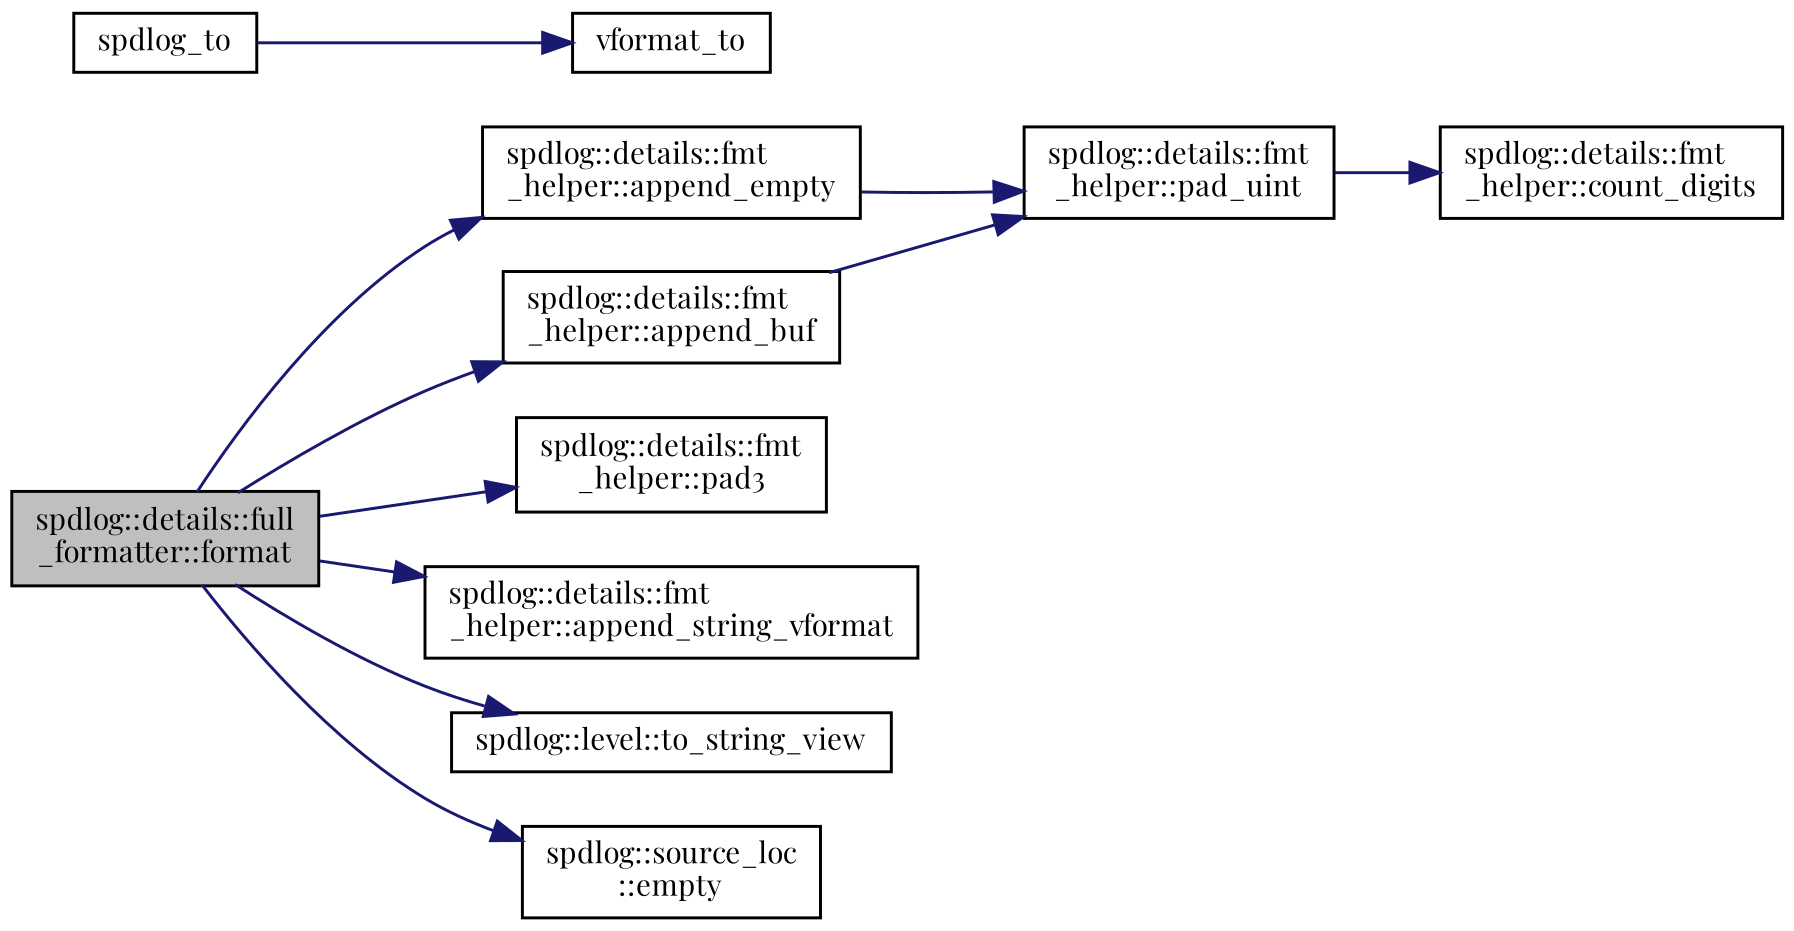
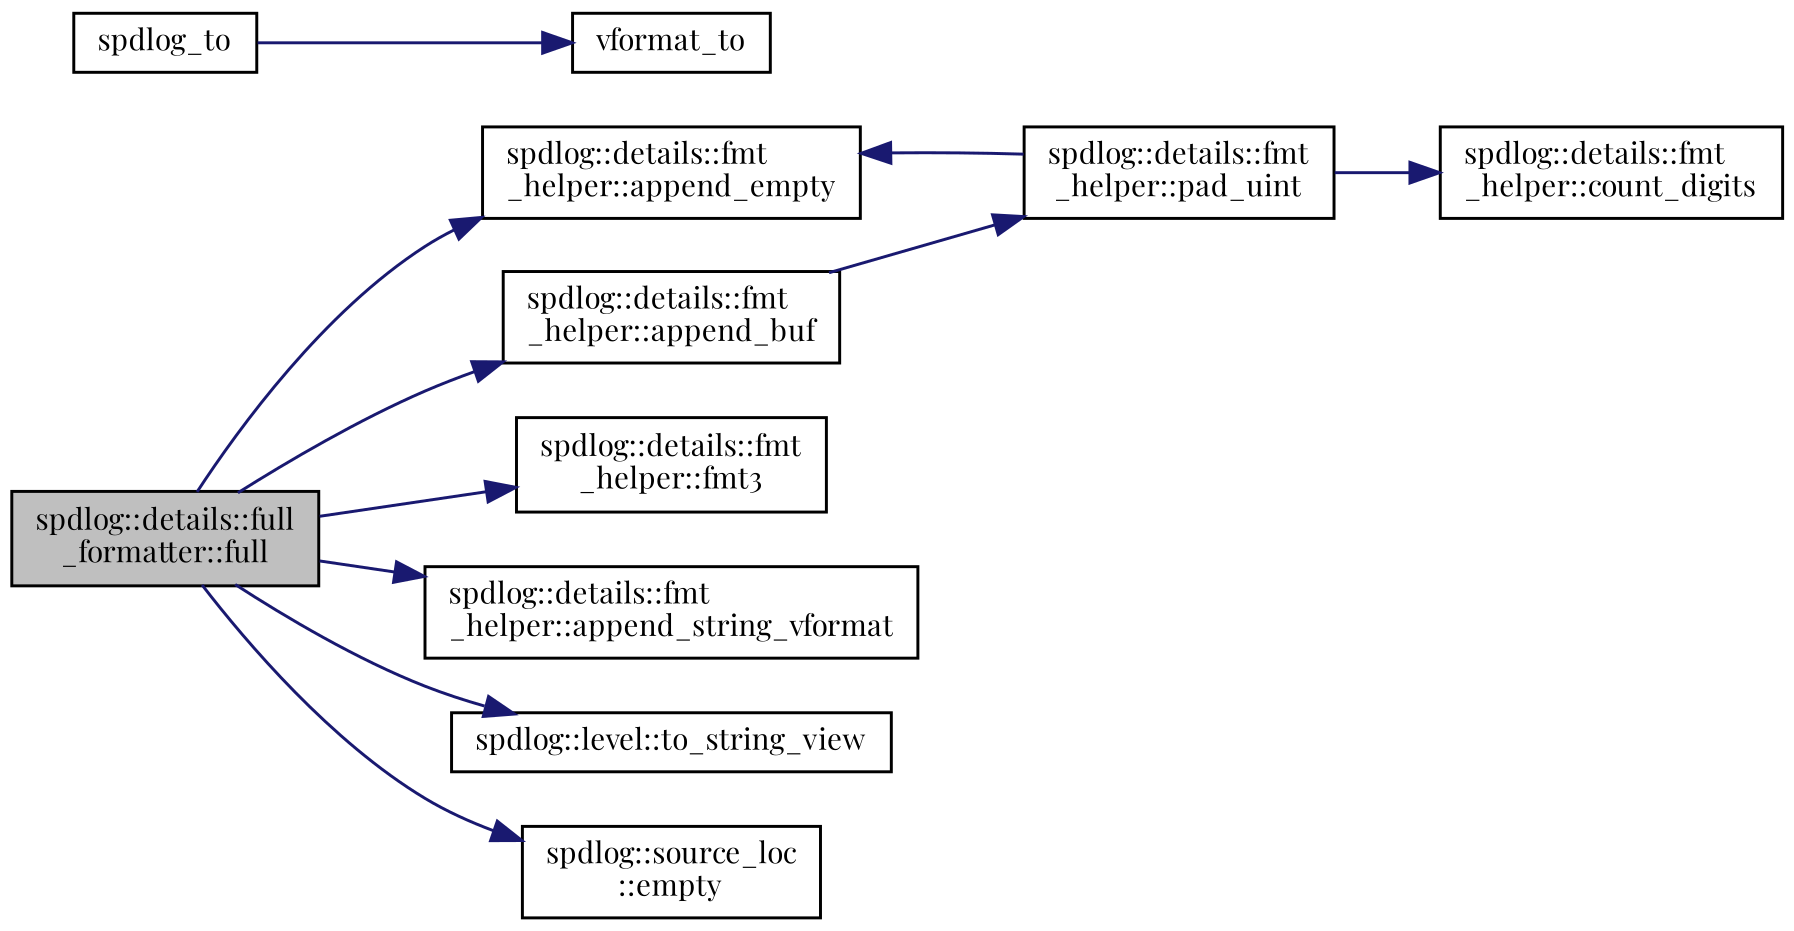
edge "spdlog::details::fmt _helper::append_empty" -> "spdlog::details::fmt _helper::pad_uint": reversed
node "spdlog::details::fmt _helper::pad3": label "spdlog::details::fmt _helper::pad3" -> "spdlog::details::fmt _helper::fmt3"
node "spdlog::details::full _formatter::format": label "spdlog::details::full _formatter::format" -> "spdlog::details::full _formatter::full"
